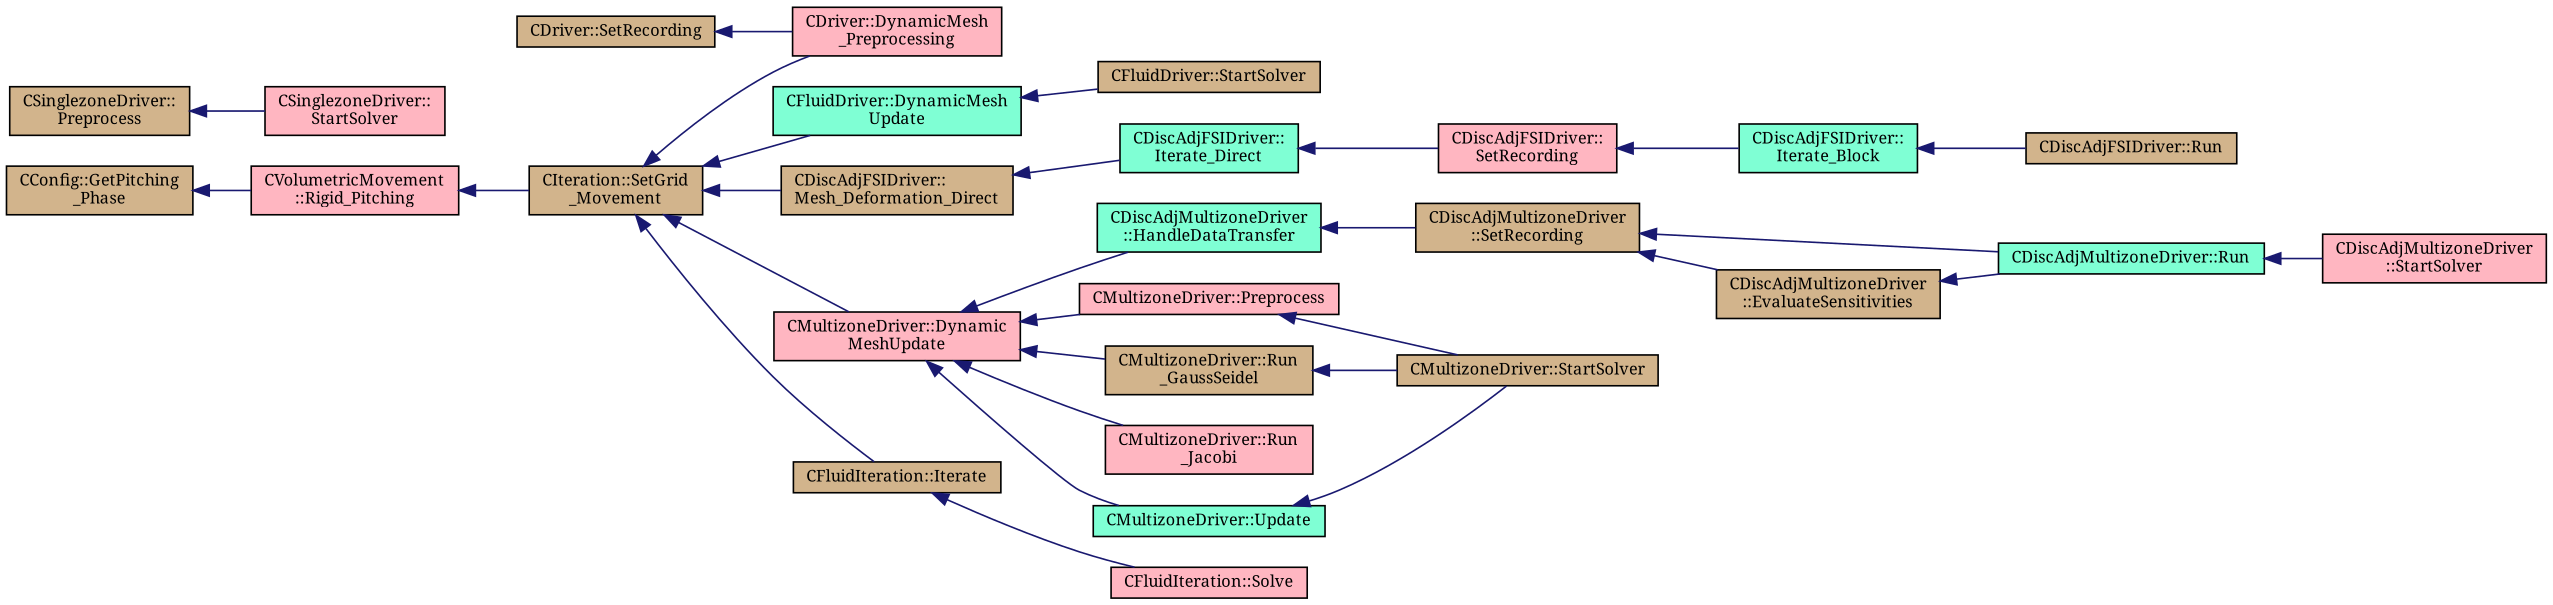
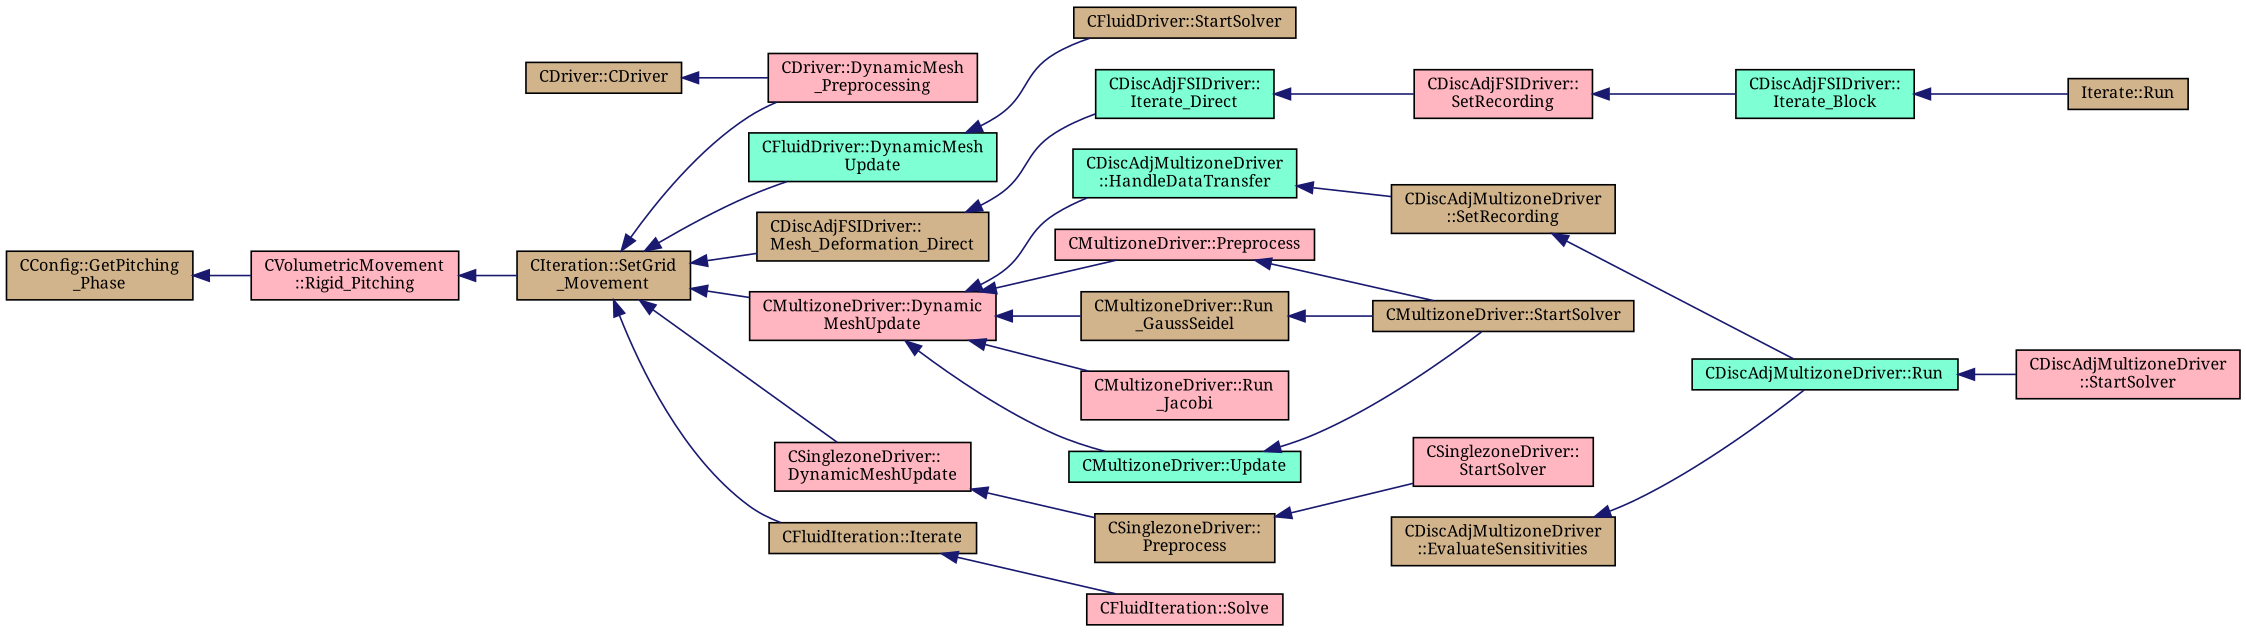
node "CDriver::SetRecording": label "CDriver::SetRecording" -> "CDriver::CDriver"
node "CDiscAdjFSIDriver::Run": label "CDiscAdjFSIDriver::Run" -> "Iterate::Run"
edge "CDiscAdjMultizoneDriver ::EvaluateSensitivities" -> "CDiscAdjMultizoneDriver ::SetRecording": removed
node "CSinglezoneDriver:: DynamicMeshUpdate": added
